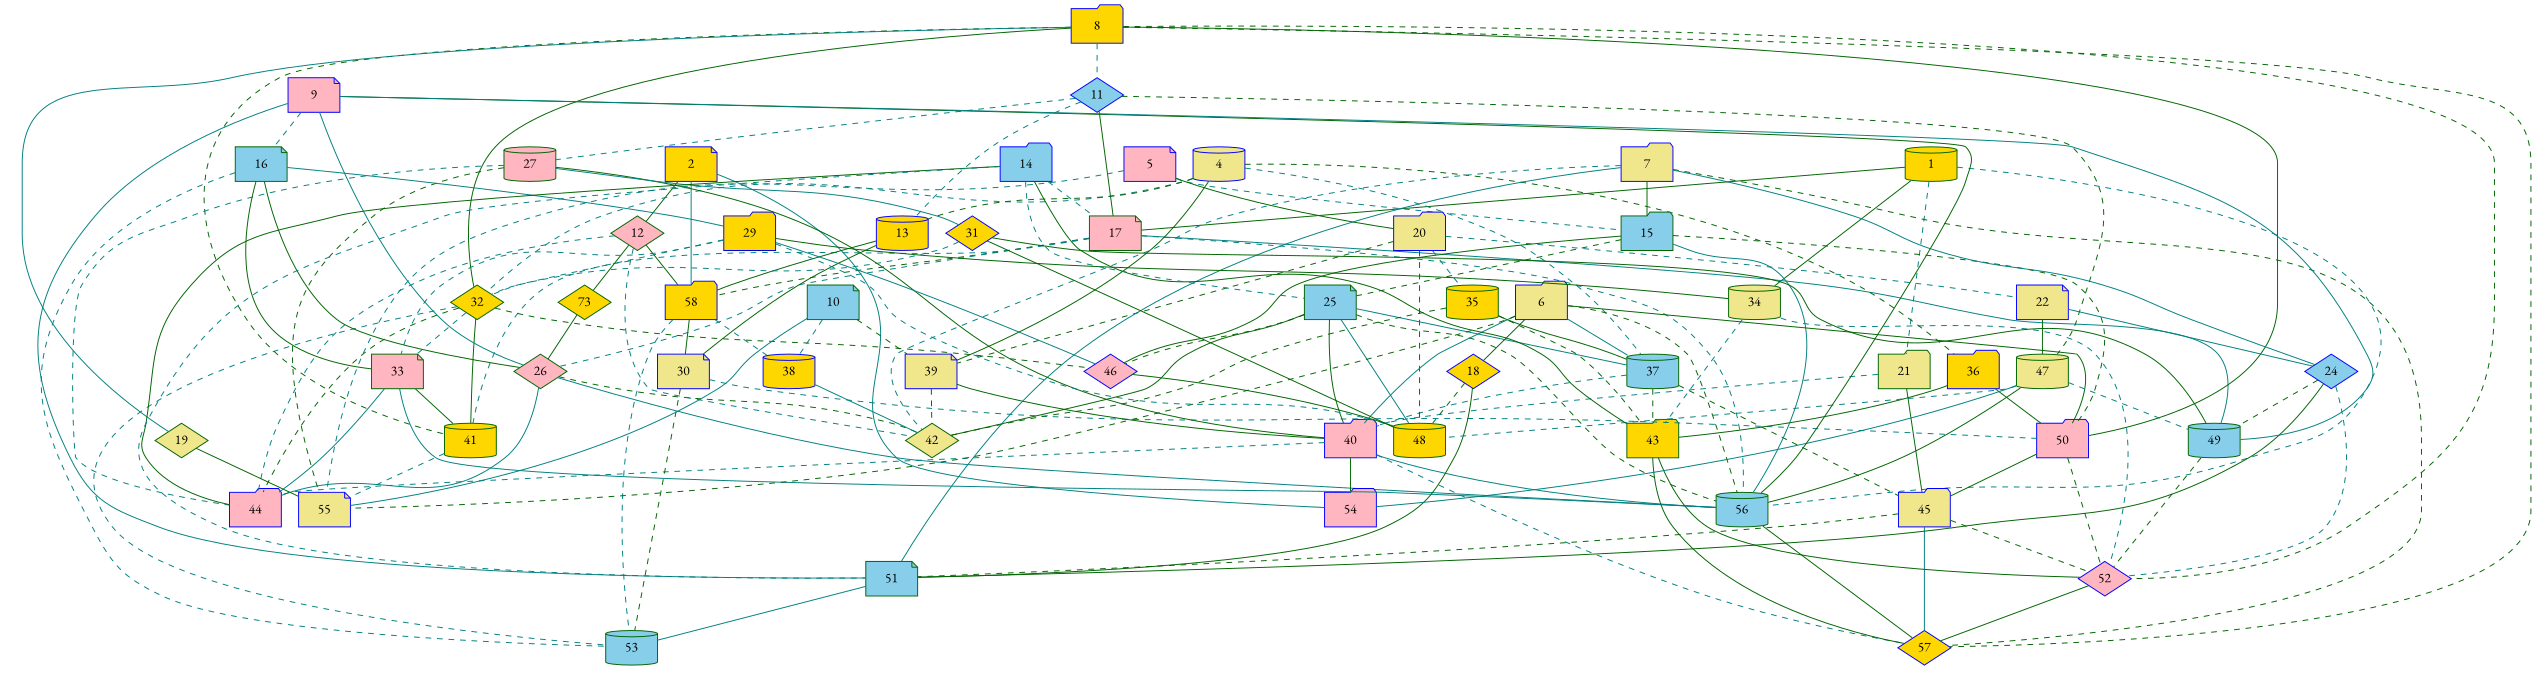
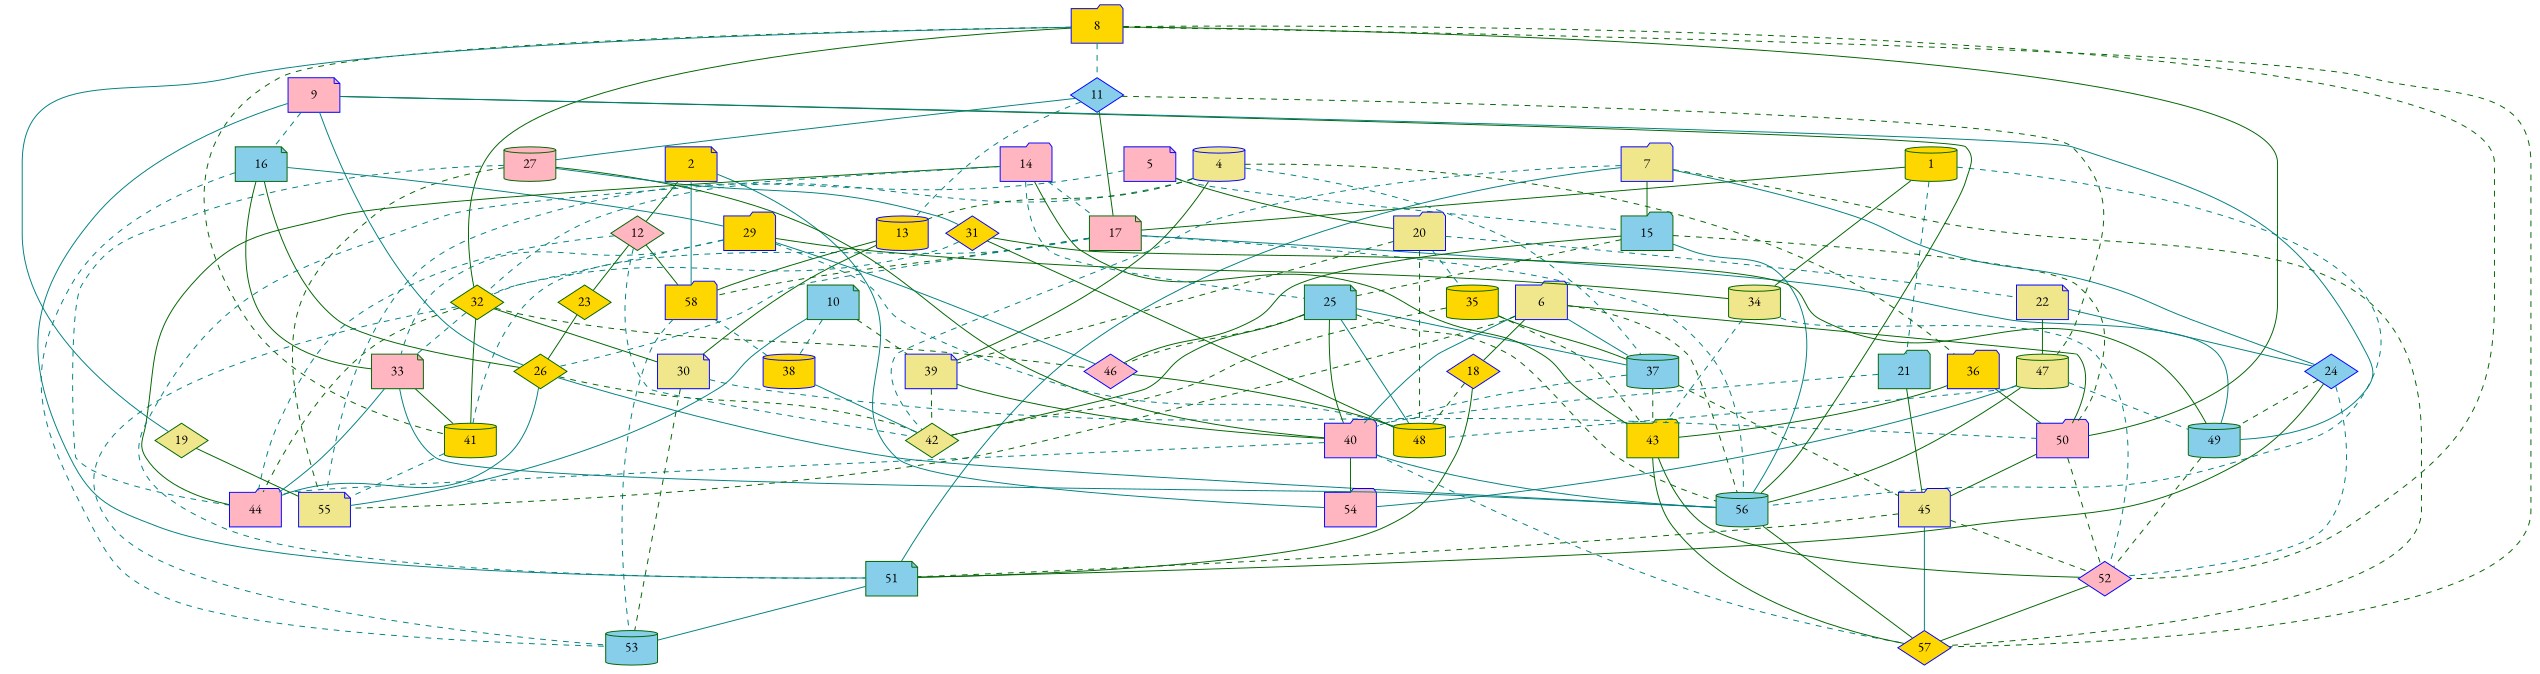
edge "11" -- "27": style dashed -> solid
node "14": fillcolor skyblue -> lightpink
node "73": label "73" -> "23"
edge "58" -- "30": now "32" -- "30"
node "26": fillcolor lightpink -> gold
node "21": fillcolor khaki -> skyblue
